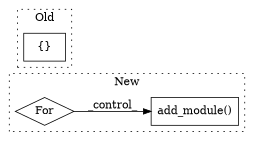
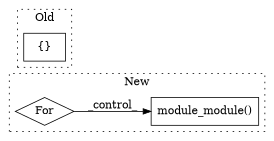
node "add_module()": label "add_module()" -> "module_module()"
